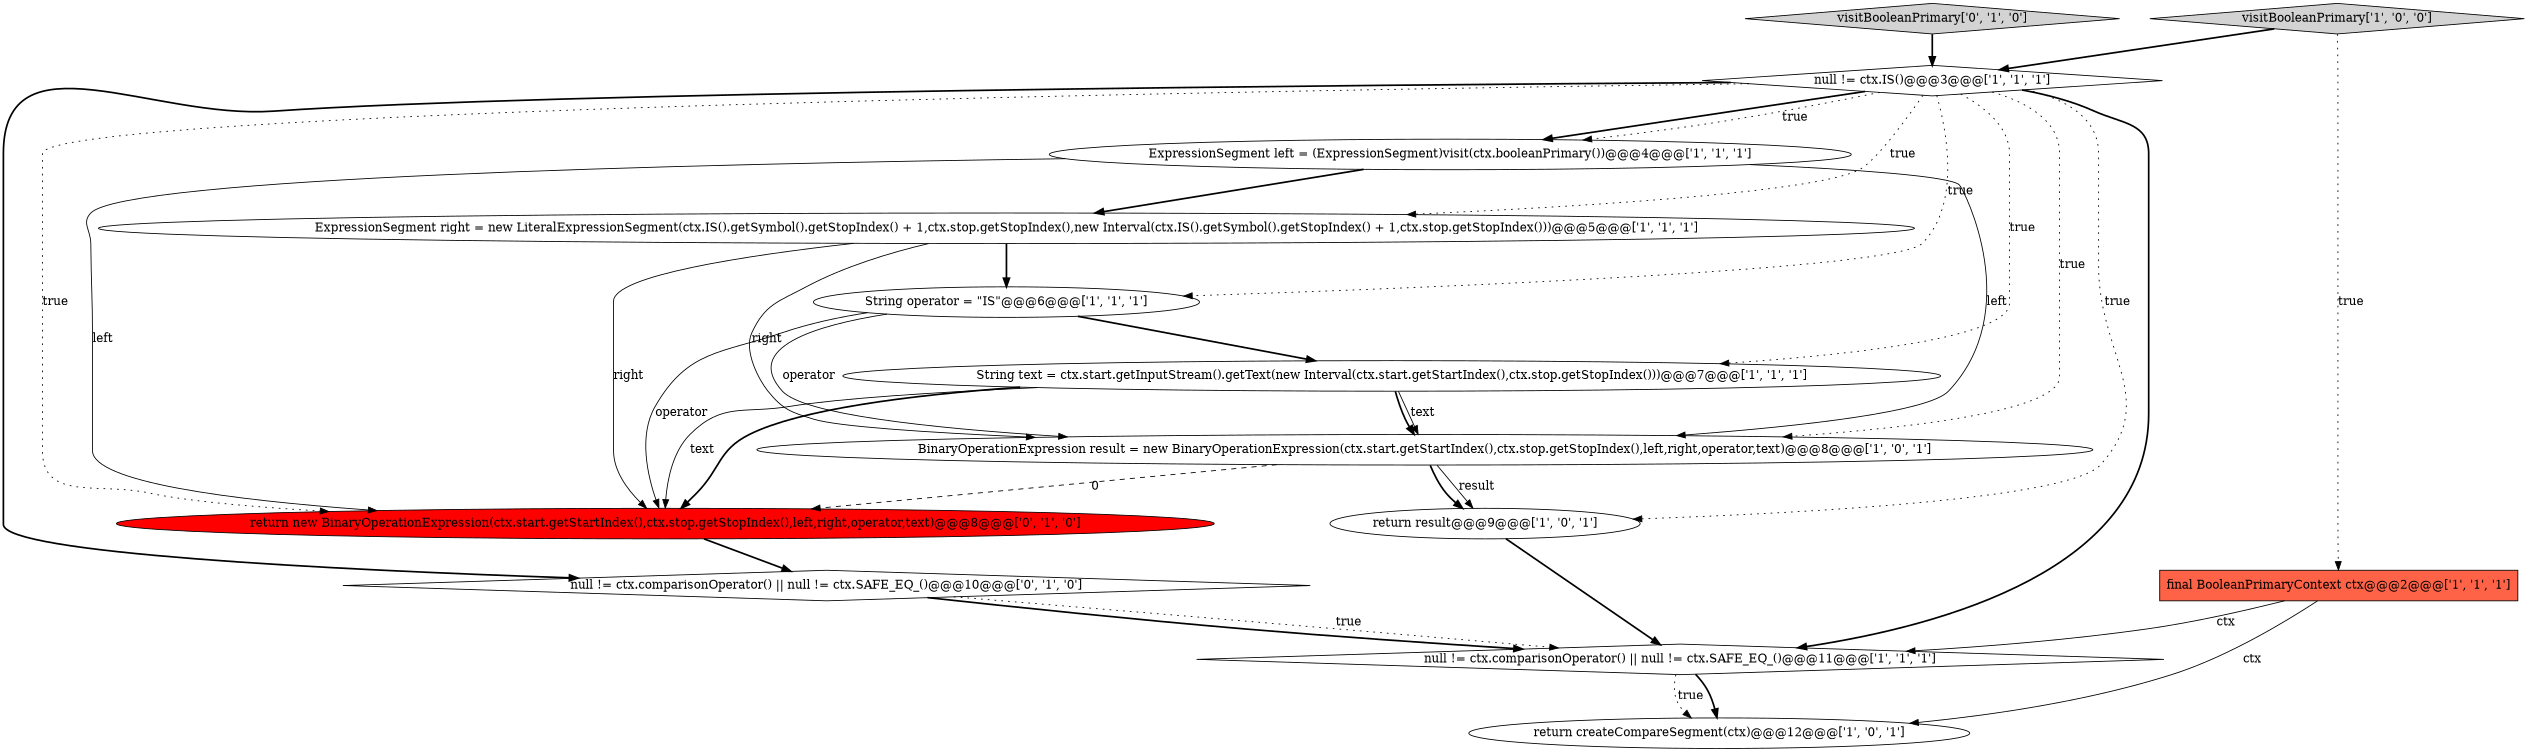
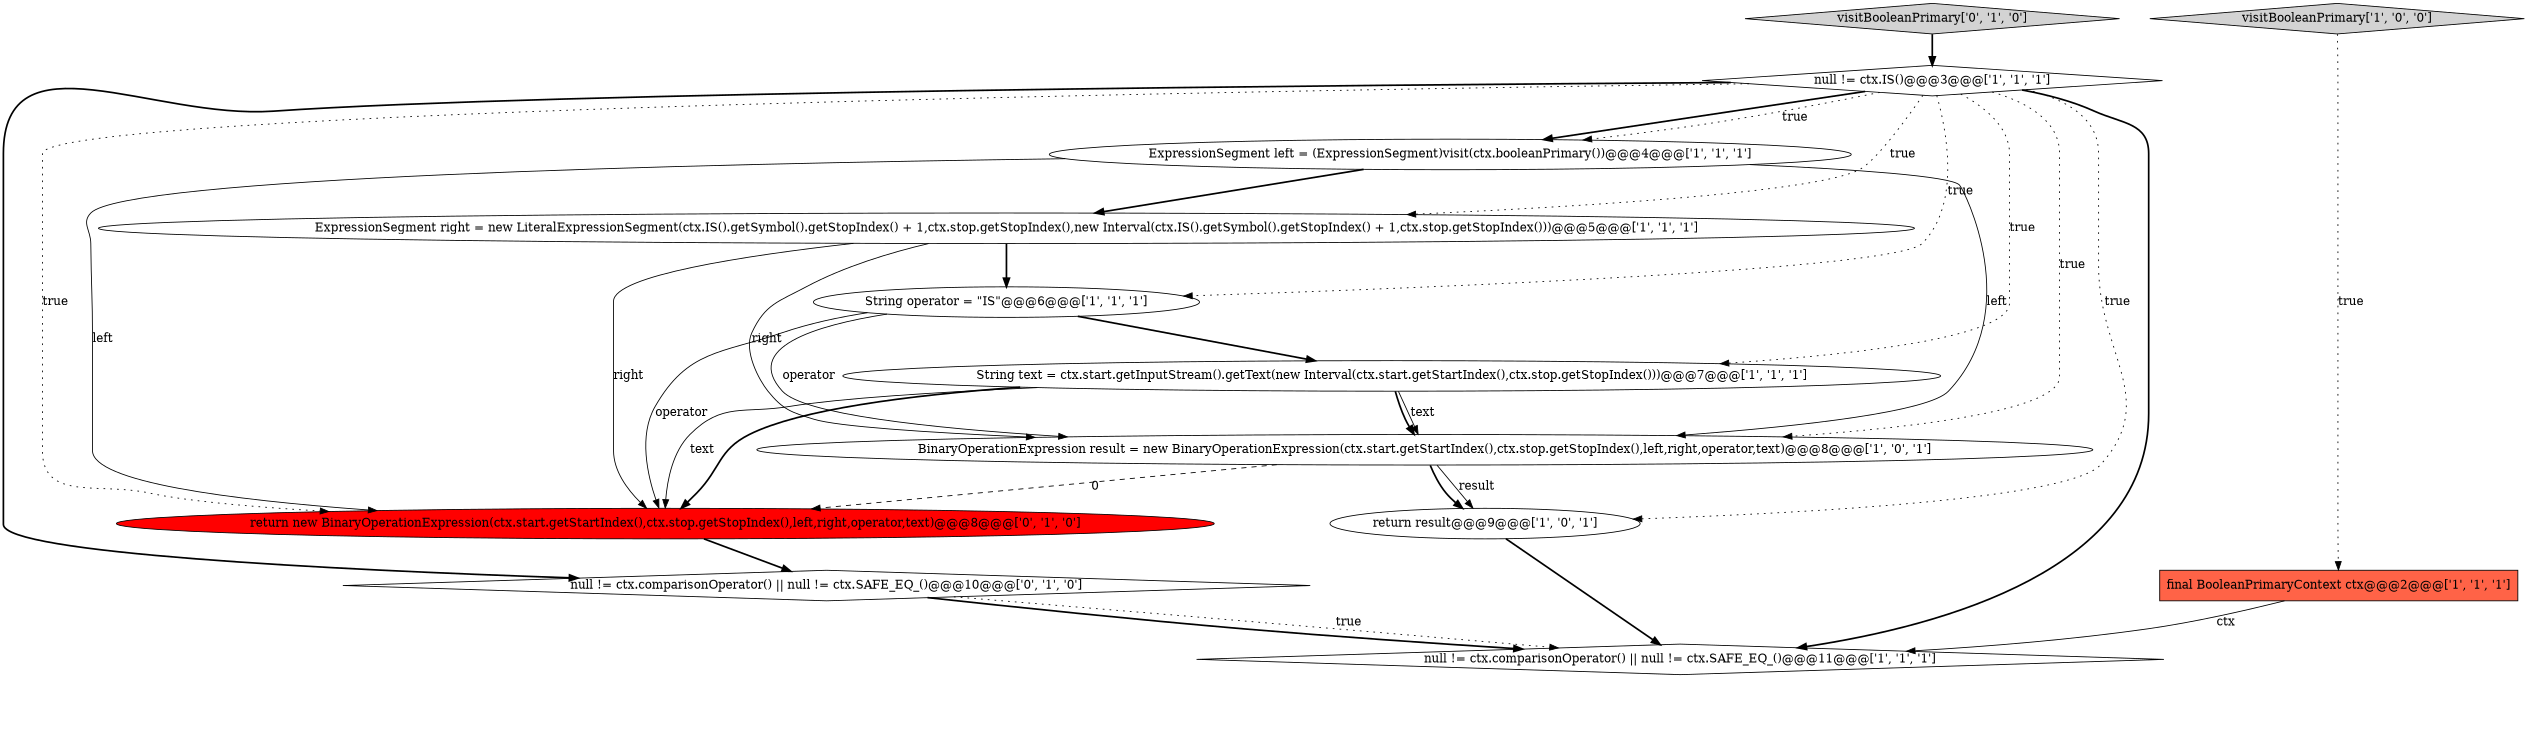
edge "visitBooleanPrimary['1', '0', '0']" -> "null != ctx.IS()@@@3@@@['1', '1', '1']": removed
node "return createCompareSegment(ctx)@@@12@@@['1', '0', '1']": removed
